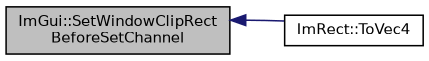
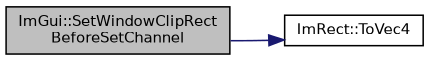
edge "ImRect::ToVec4" -> "ImGui::SetWindowClipRect BeforeSetChannel": reversed
